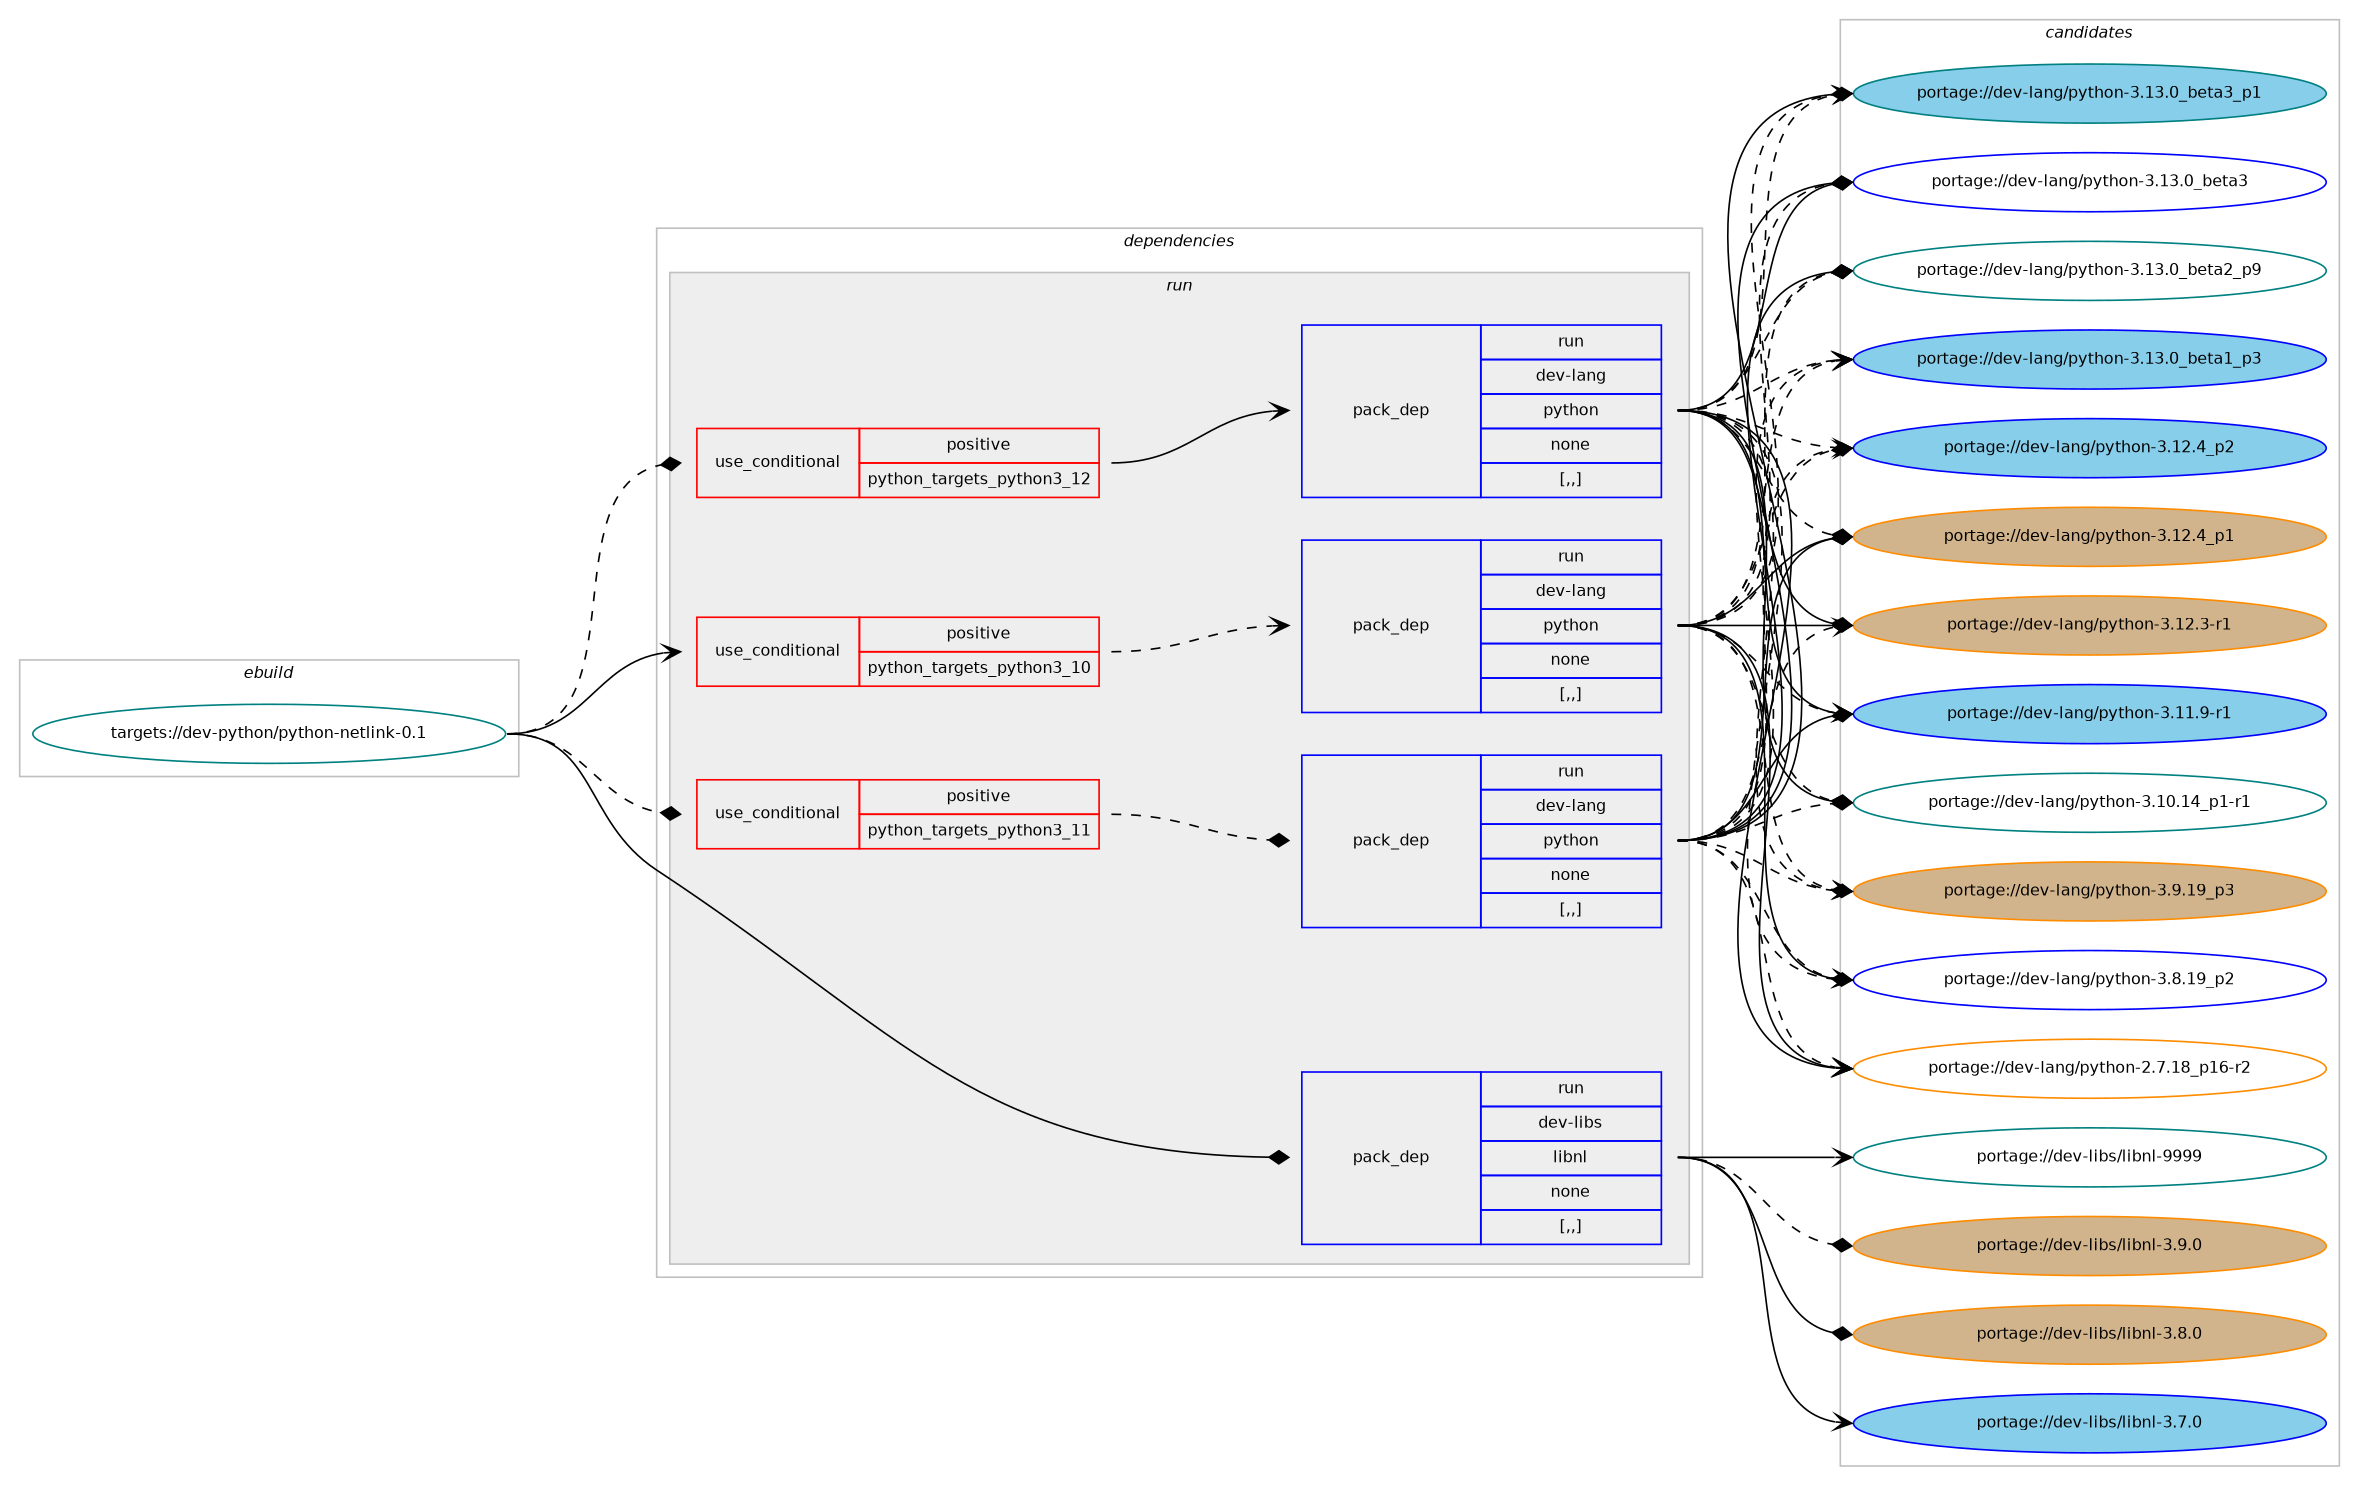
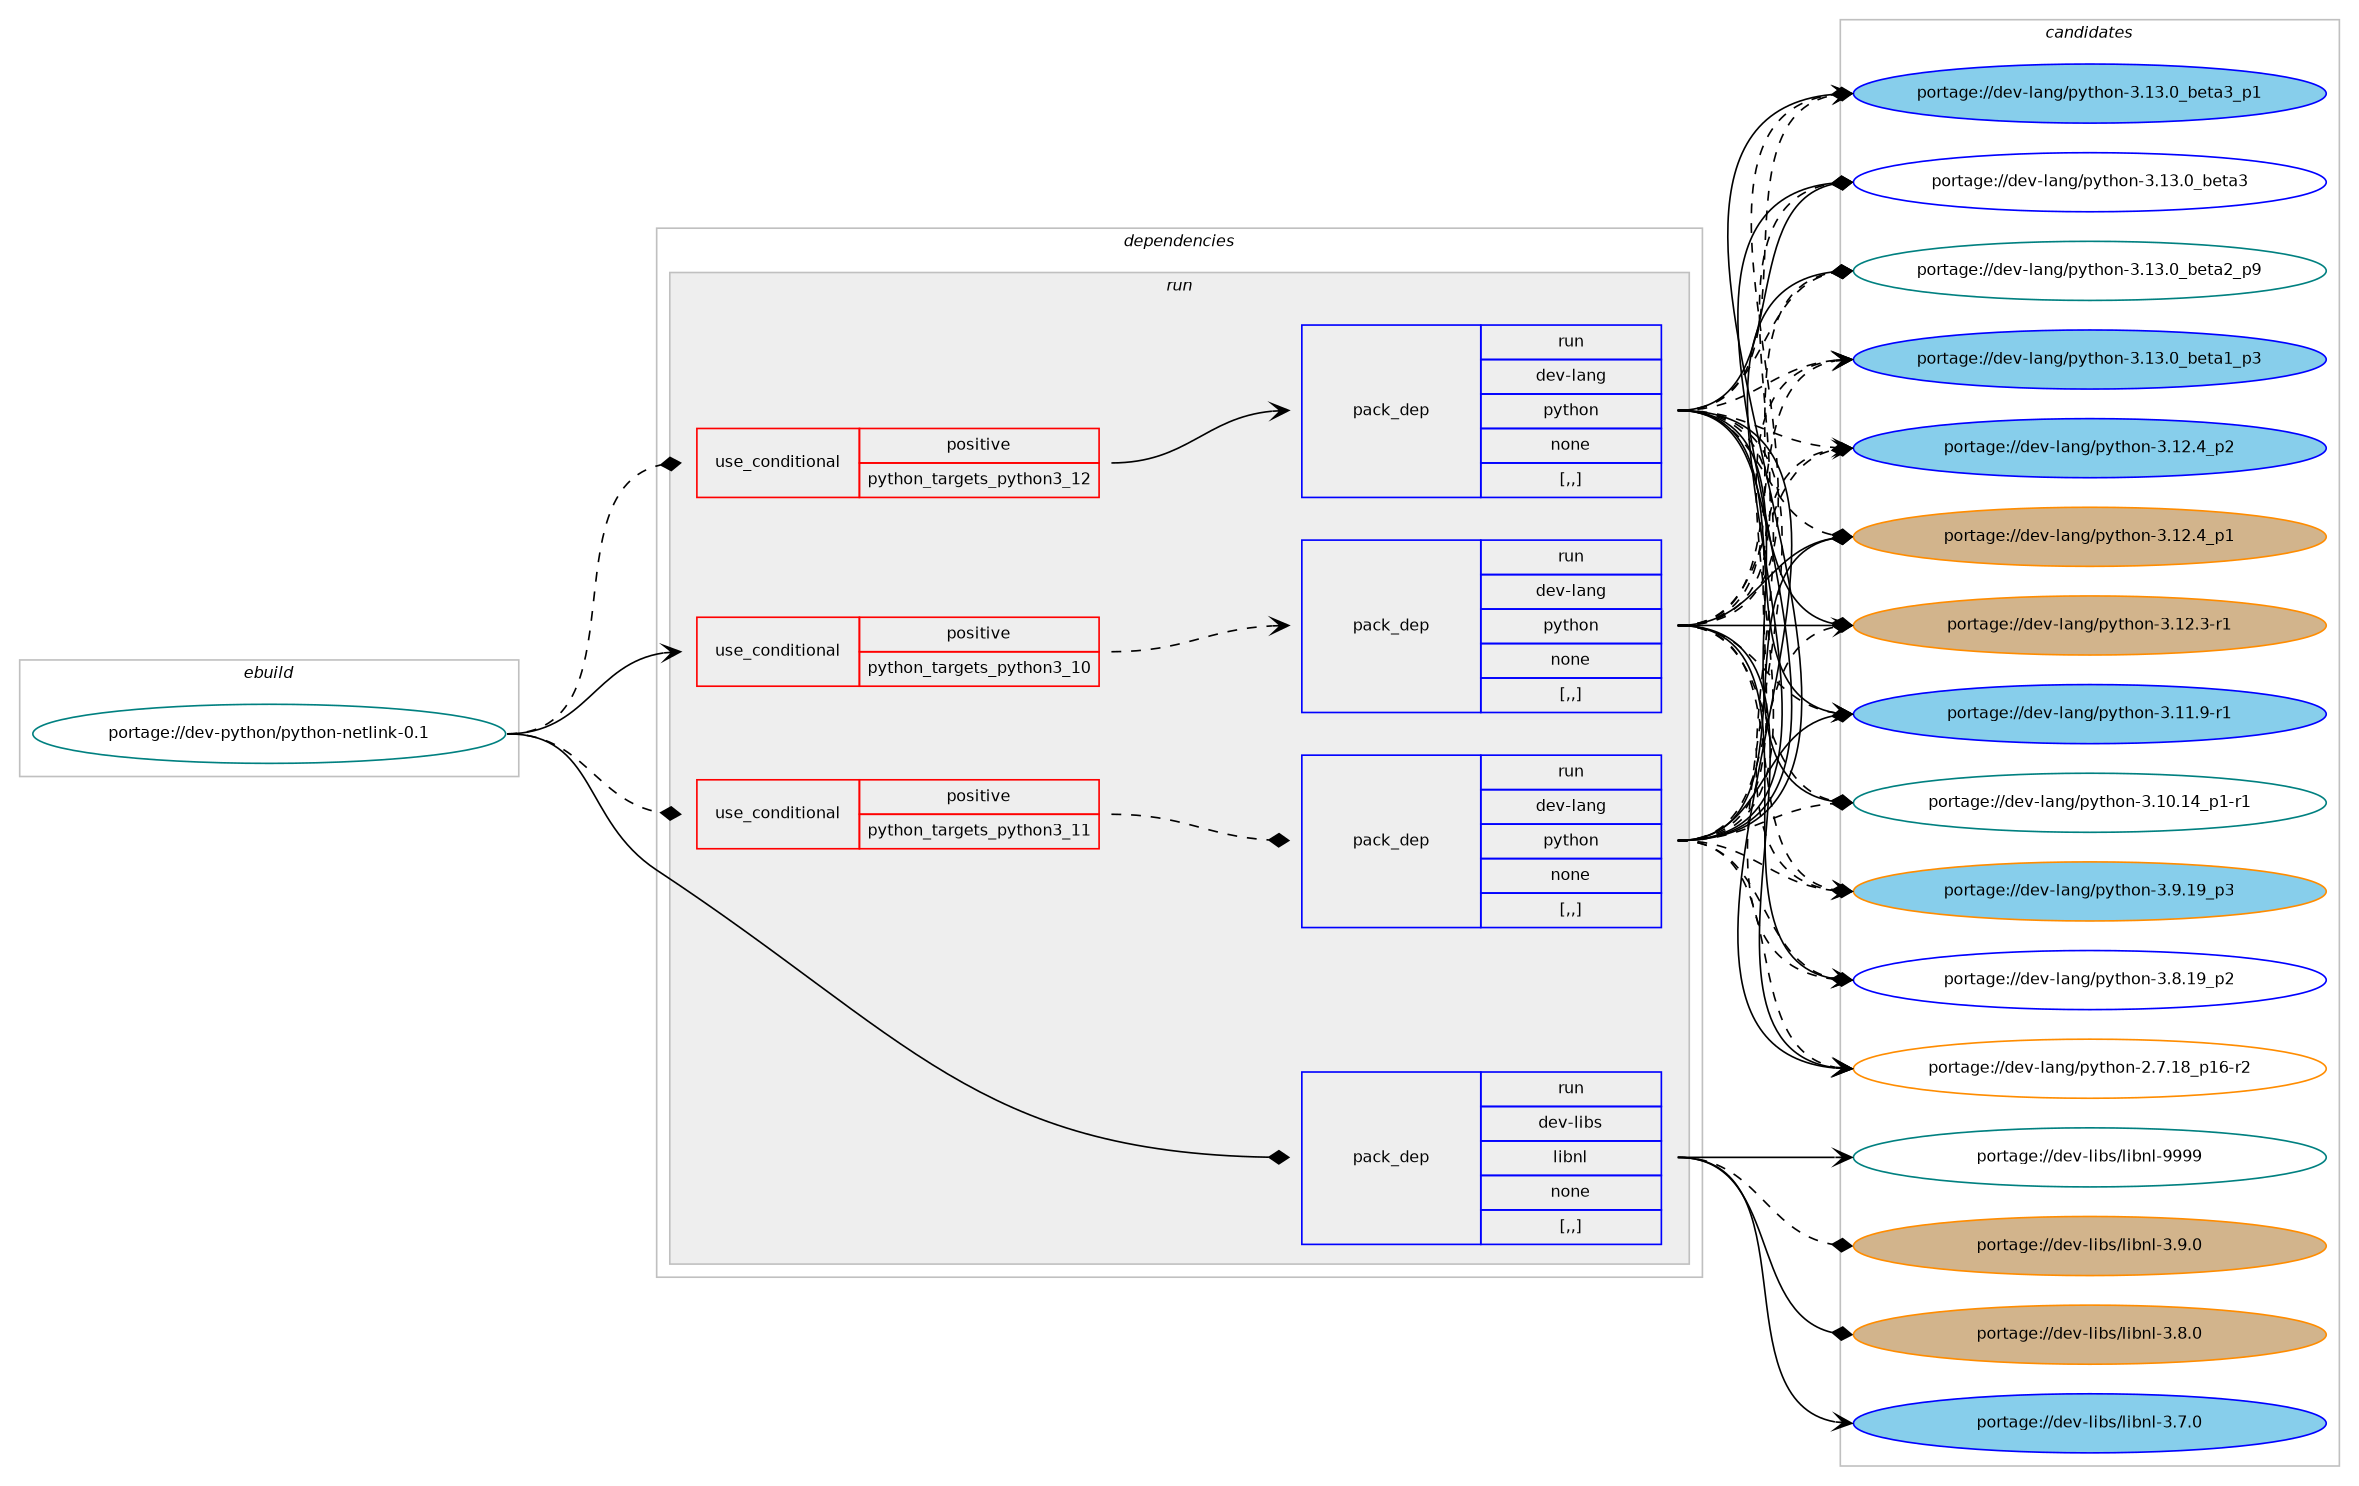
node "portage://dev-lang/python-3.13.0_beta3_p1": color teal -> blue
node "targets://dev-python/python-netlink-0.1": label "targets://dev-python/python-netlink-0.1" -> "portage://dev-python/python-netlink-0.1"
node "portage://dev-lang/python-3.9.19_p3": fillcolor tan -> skyblue
